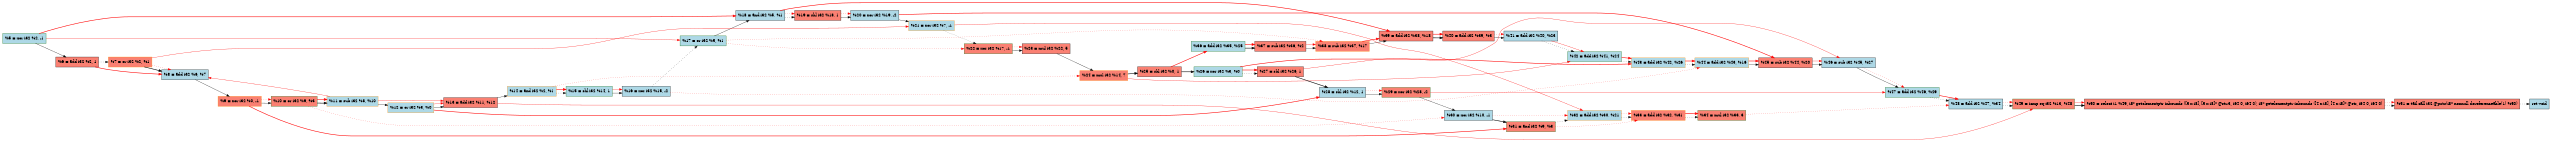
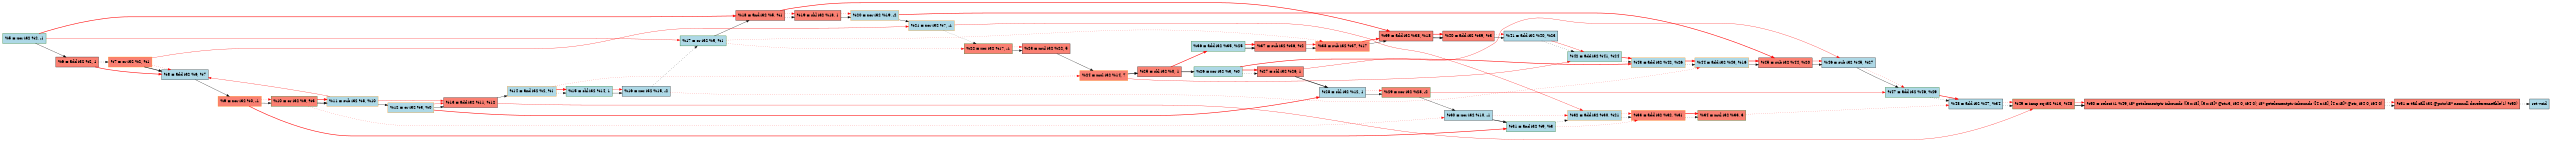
node "%18 = and i32 %5, %1": fillcolor lightblue -> salmon
node "%20 = xor i32 %19, -2": color black -> darkorange
node "%31 = and i32 %9, %3": fillcolor salmon -> lightblue
